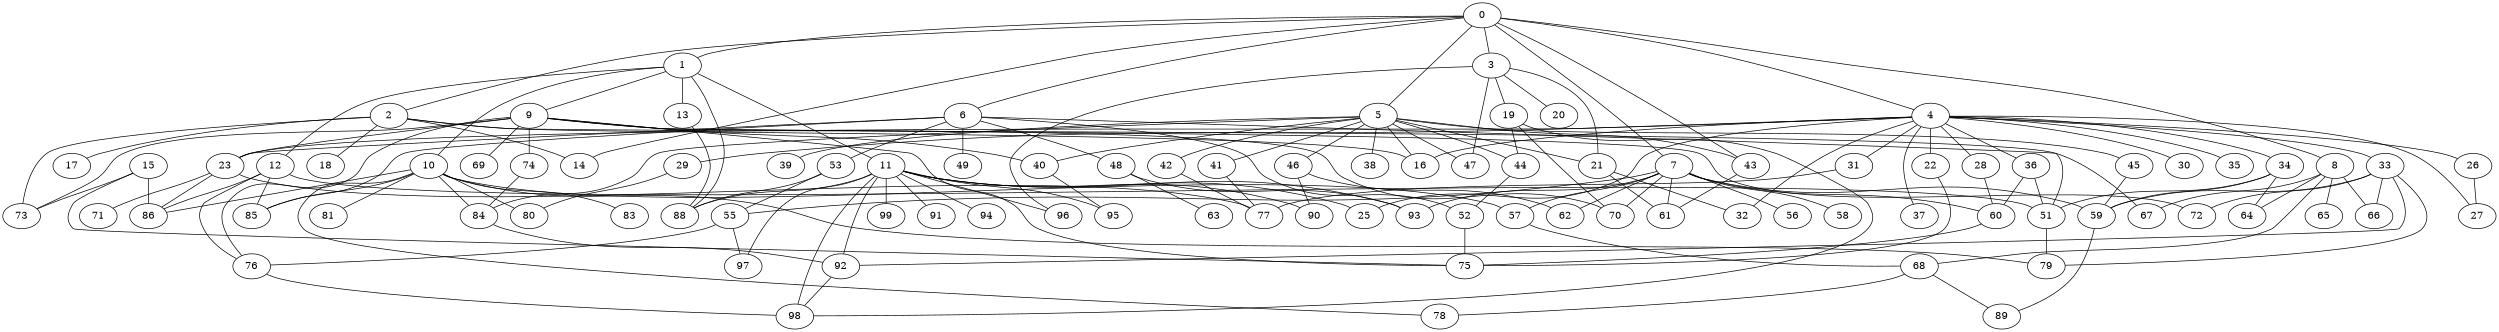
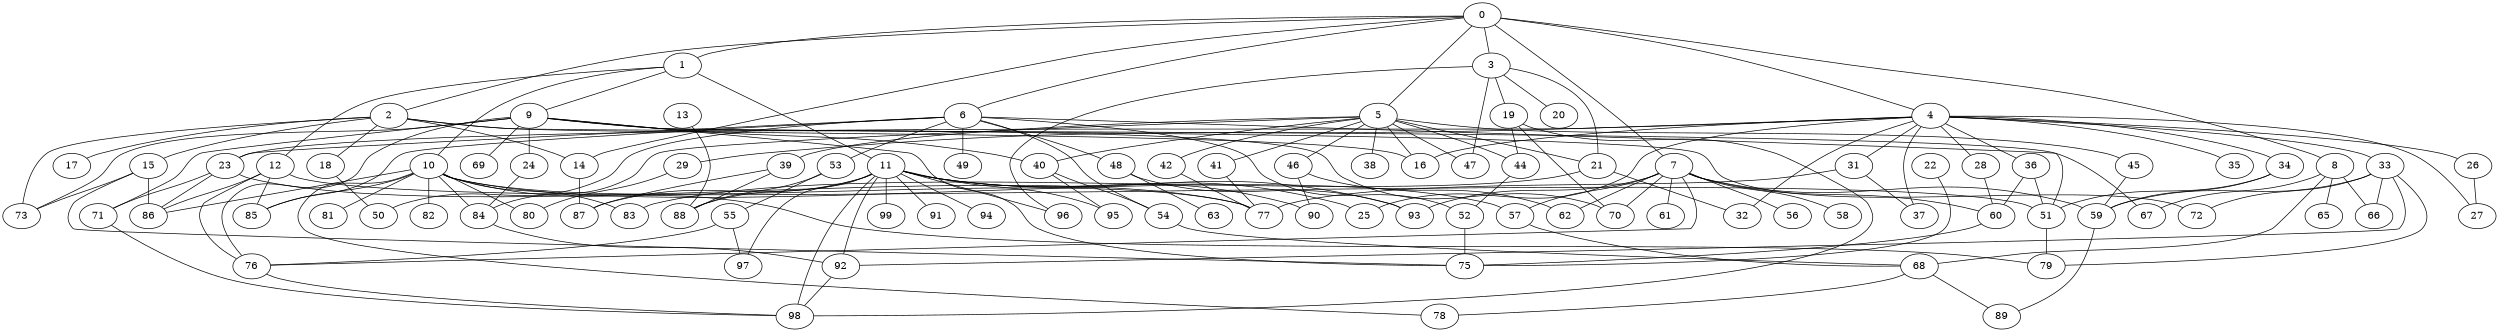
edge "1" -- "13": removed
edge "2" -- "15": added
edge "9" -- "23": now "9" -- "71"
edge "1" -- "88": now "39" -- "88"
edge "4" -- "22": removed
node "74": label "74" -> "24"
node "43": removed
node "30": removed
edge "31" -- "37": added
edge "10" -- "77": added
edge "21" -- "61": now "21" -- "83"
edge "7" -- "55": now "7" -- "76"
node "50": added
node "82": added
node "87": added
node "54": added
node "64": removed
edge "71" -- "98": added
